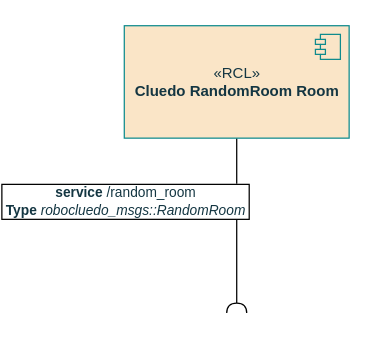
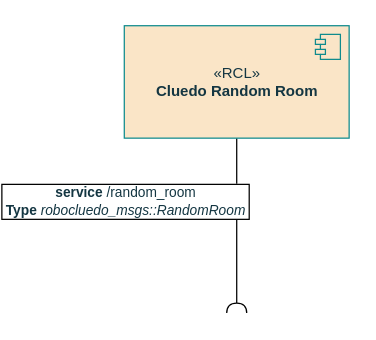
node "«RCL» Cluedo RandomRoom Room": label "«RCL» Cluedo RandomRoom Room" -> "«RCL» Cluedo Random Room"
